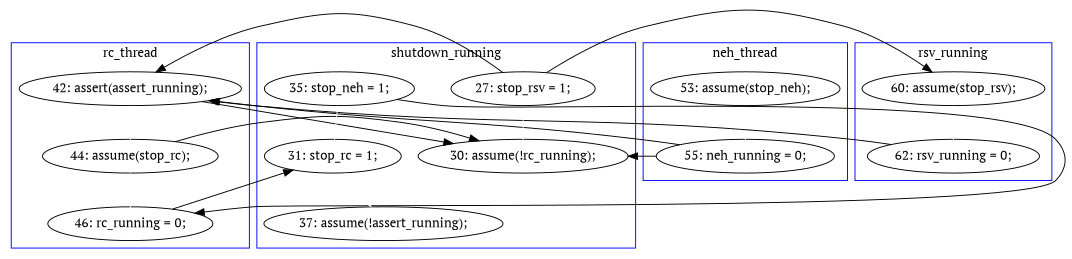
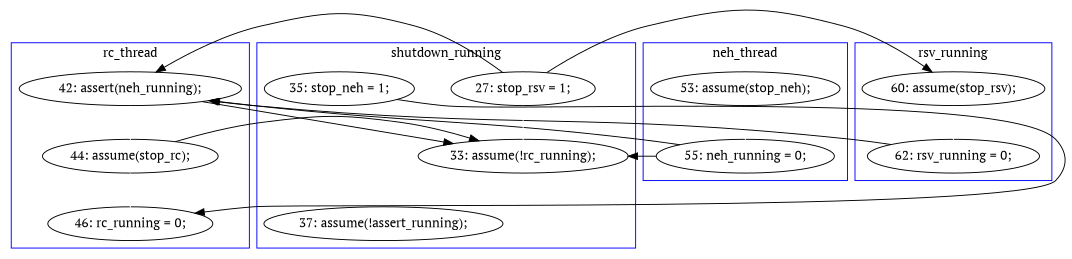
node "42: assert(assert_running);": label "42: assert(assert_running);" -> "42: assert(neh_running);"
node "31: stop_rc = 1;": removed
node "30: assume(!rc_running);": label "30: assume(!rc_running);" -> "33: assume(!rc_running);"
